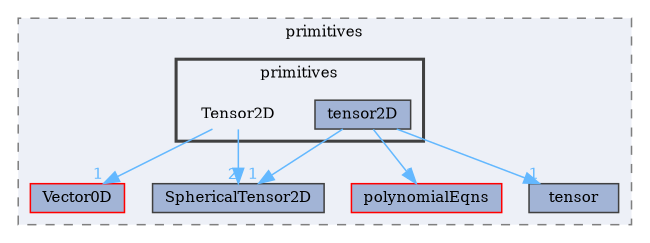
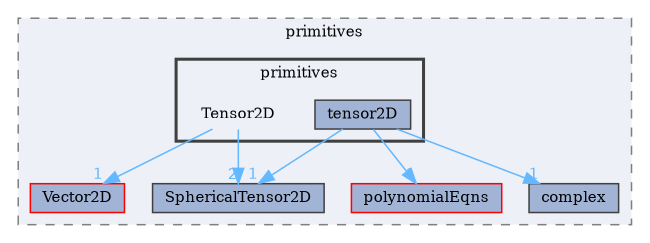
node "Vector0D": label "Vector0D" -> "Vector2D"
node "tensor": label "tensor" -> "complex"
